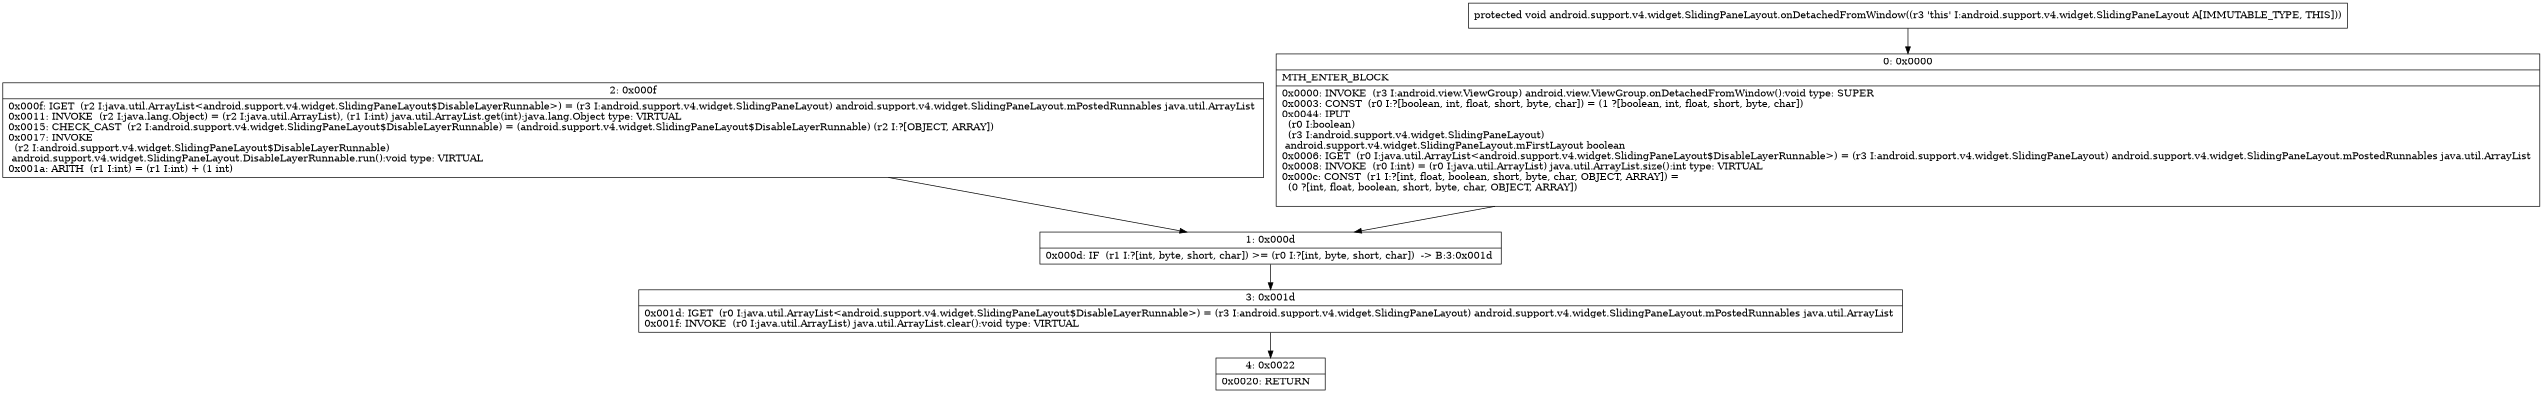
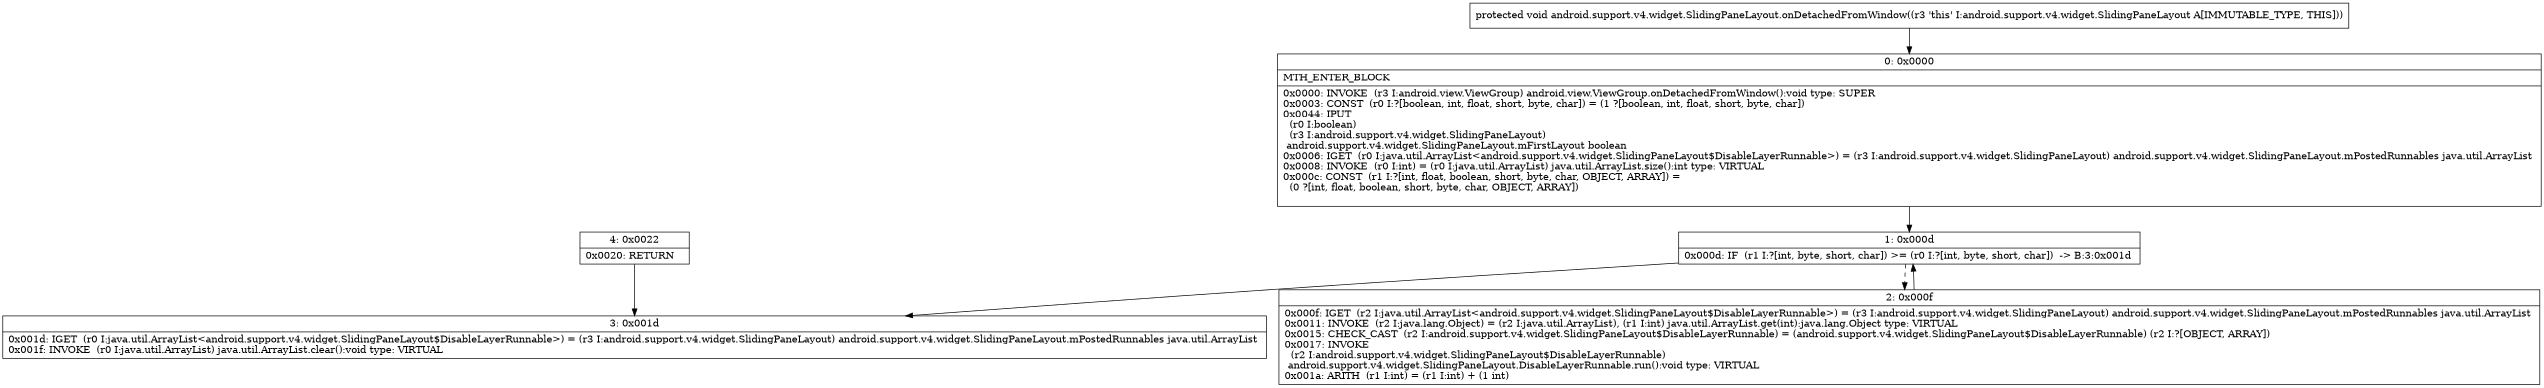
edge "1: 0x000d" -> "2: 0x000f": added
edge "3: 0x001d" -> "4: 0x0022": reversed
